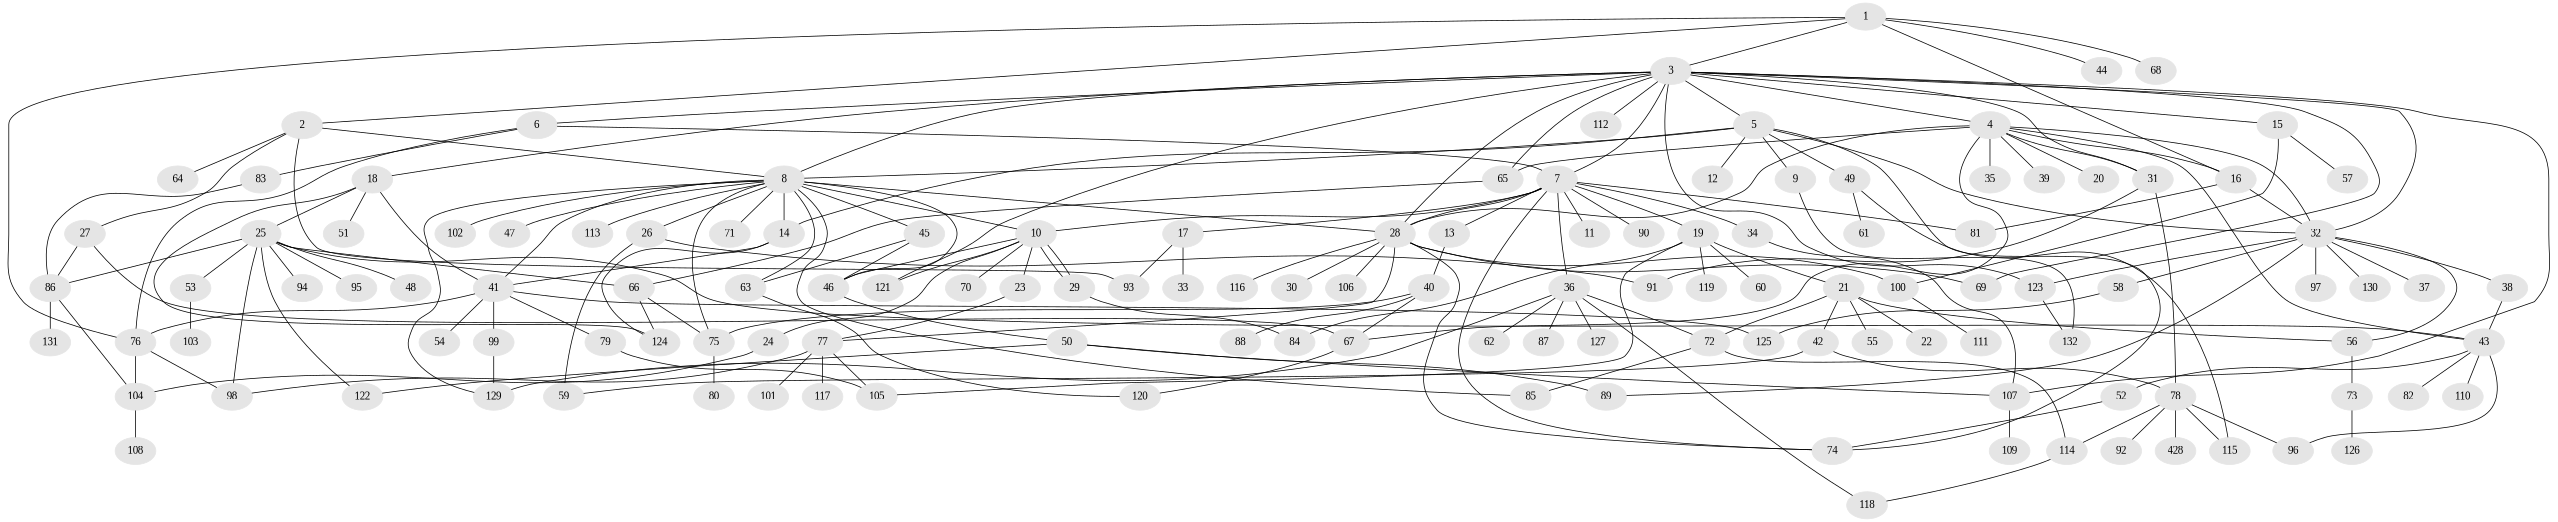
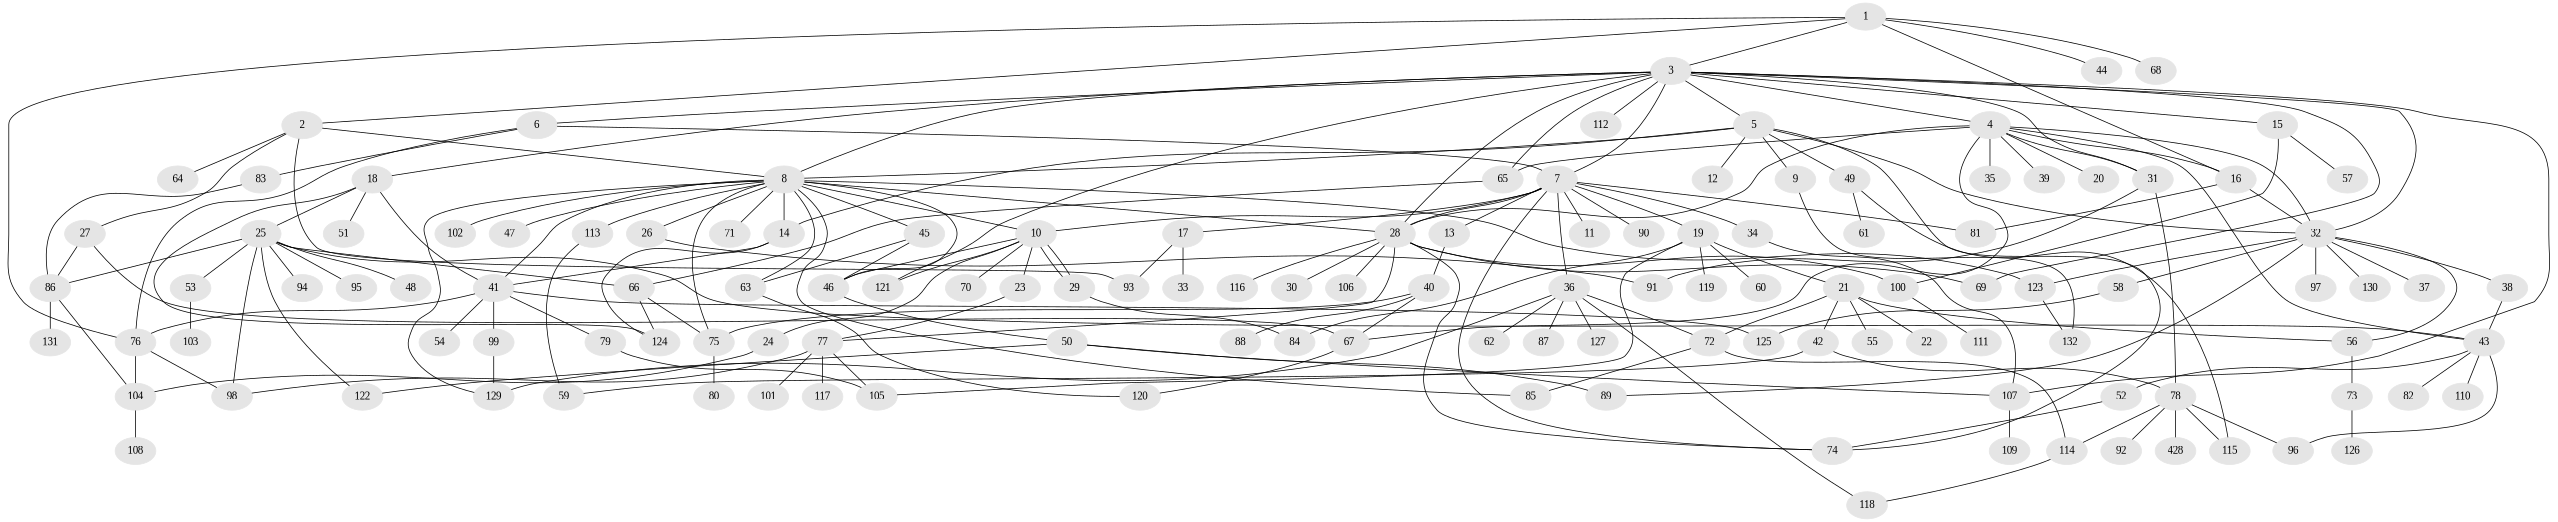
edge "3" -- "123": now "8" -- "123"
edge "26" -- "59": now "113" -- "59"
